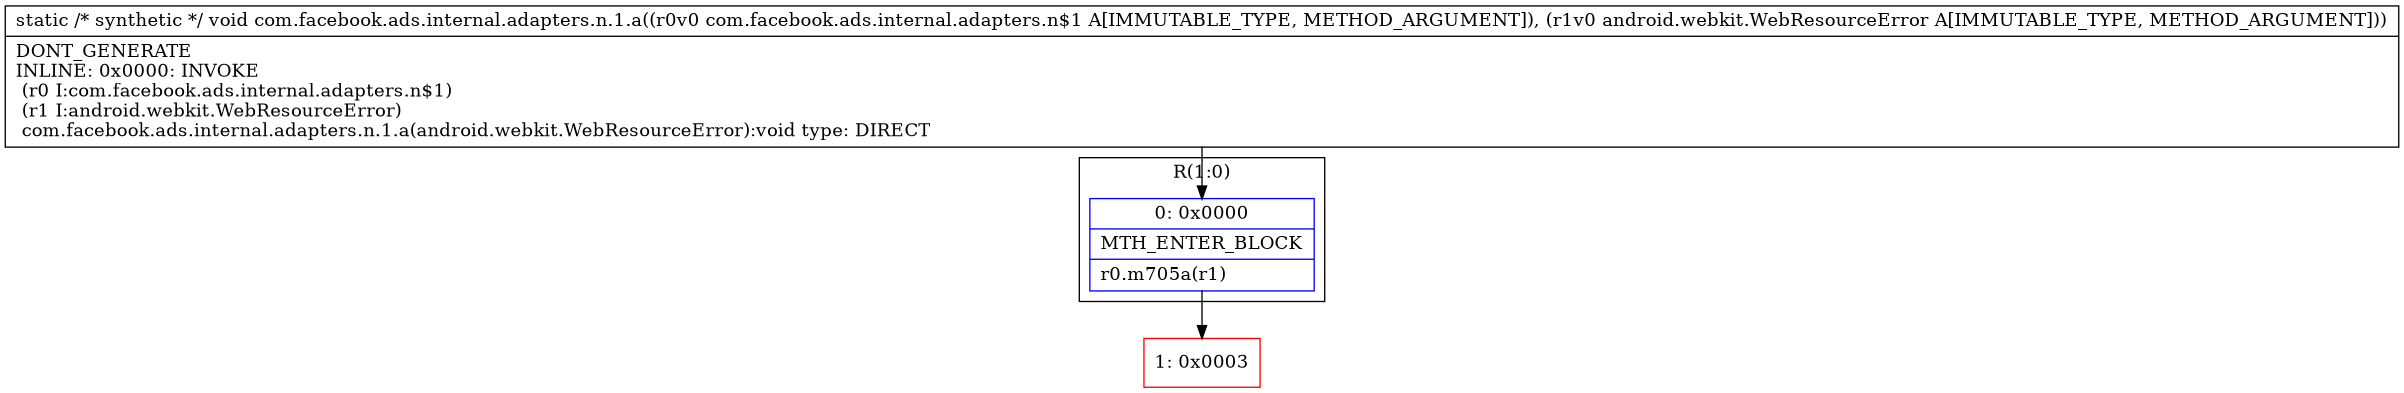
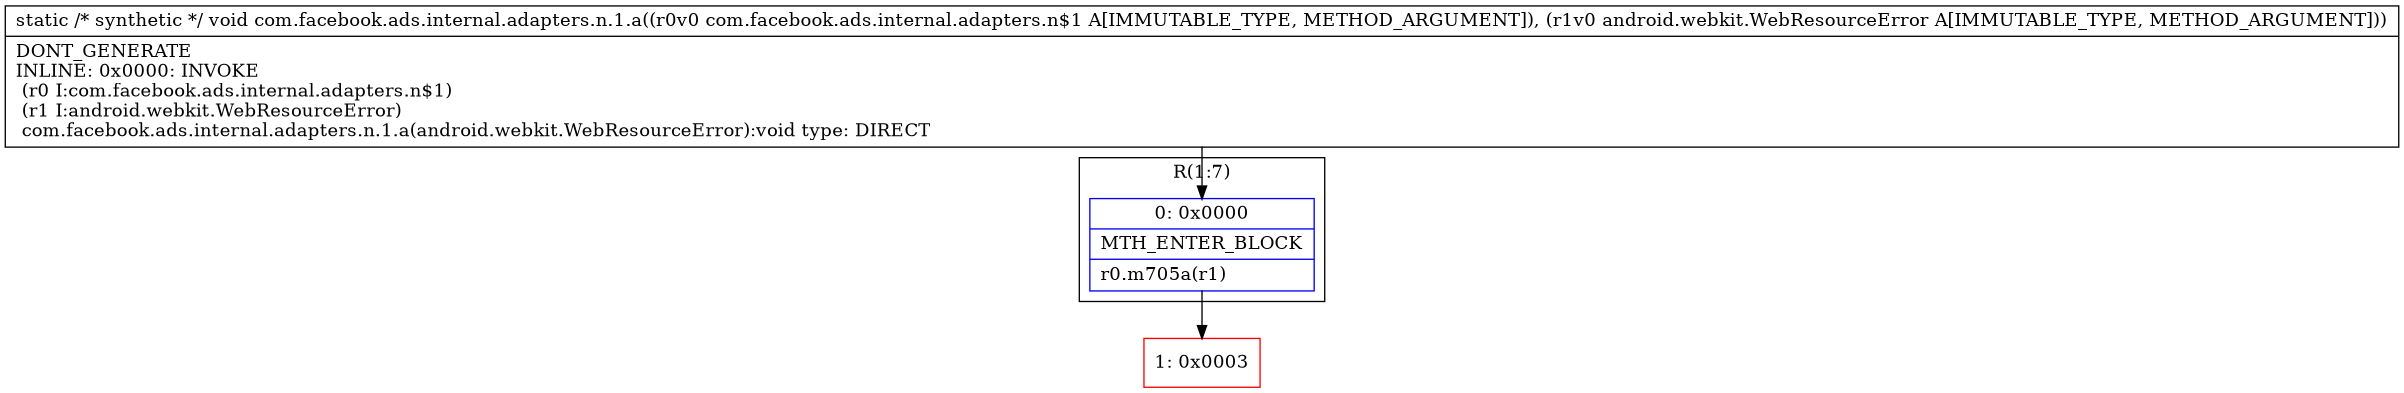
cluster "R(1:0)": label "R(1:0)" -> "R(1:7)"
